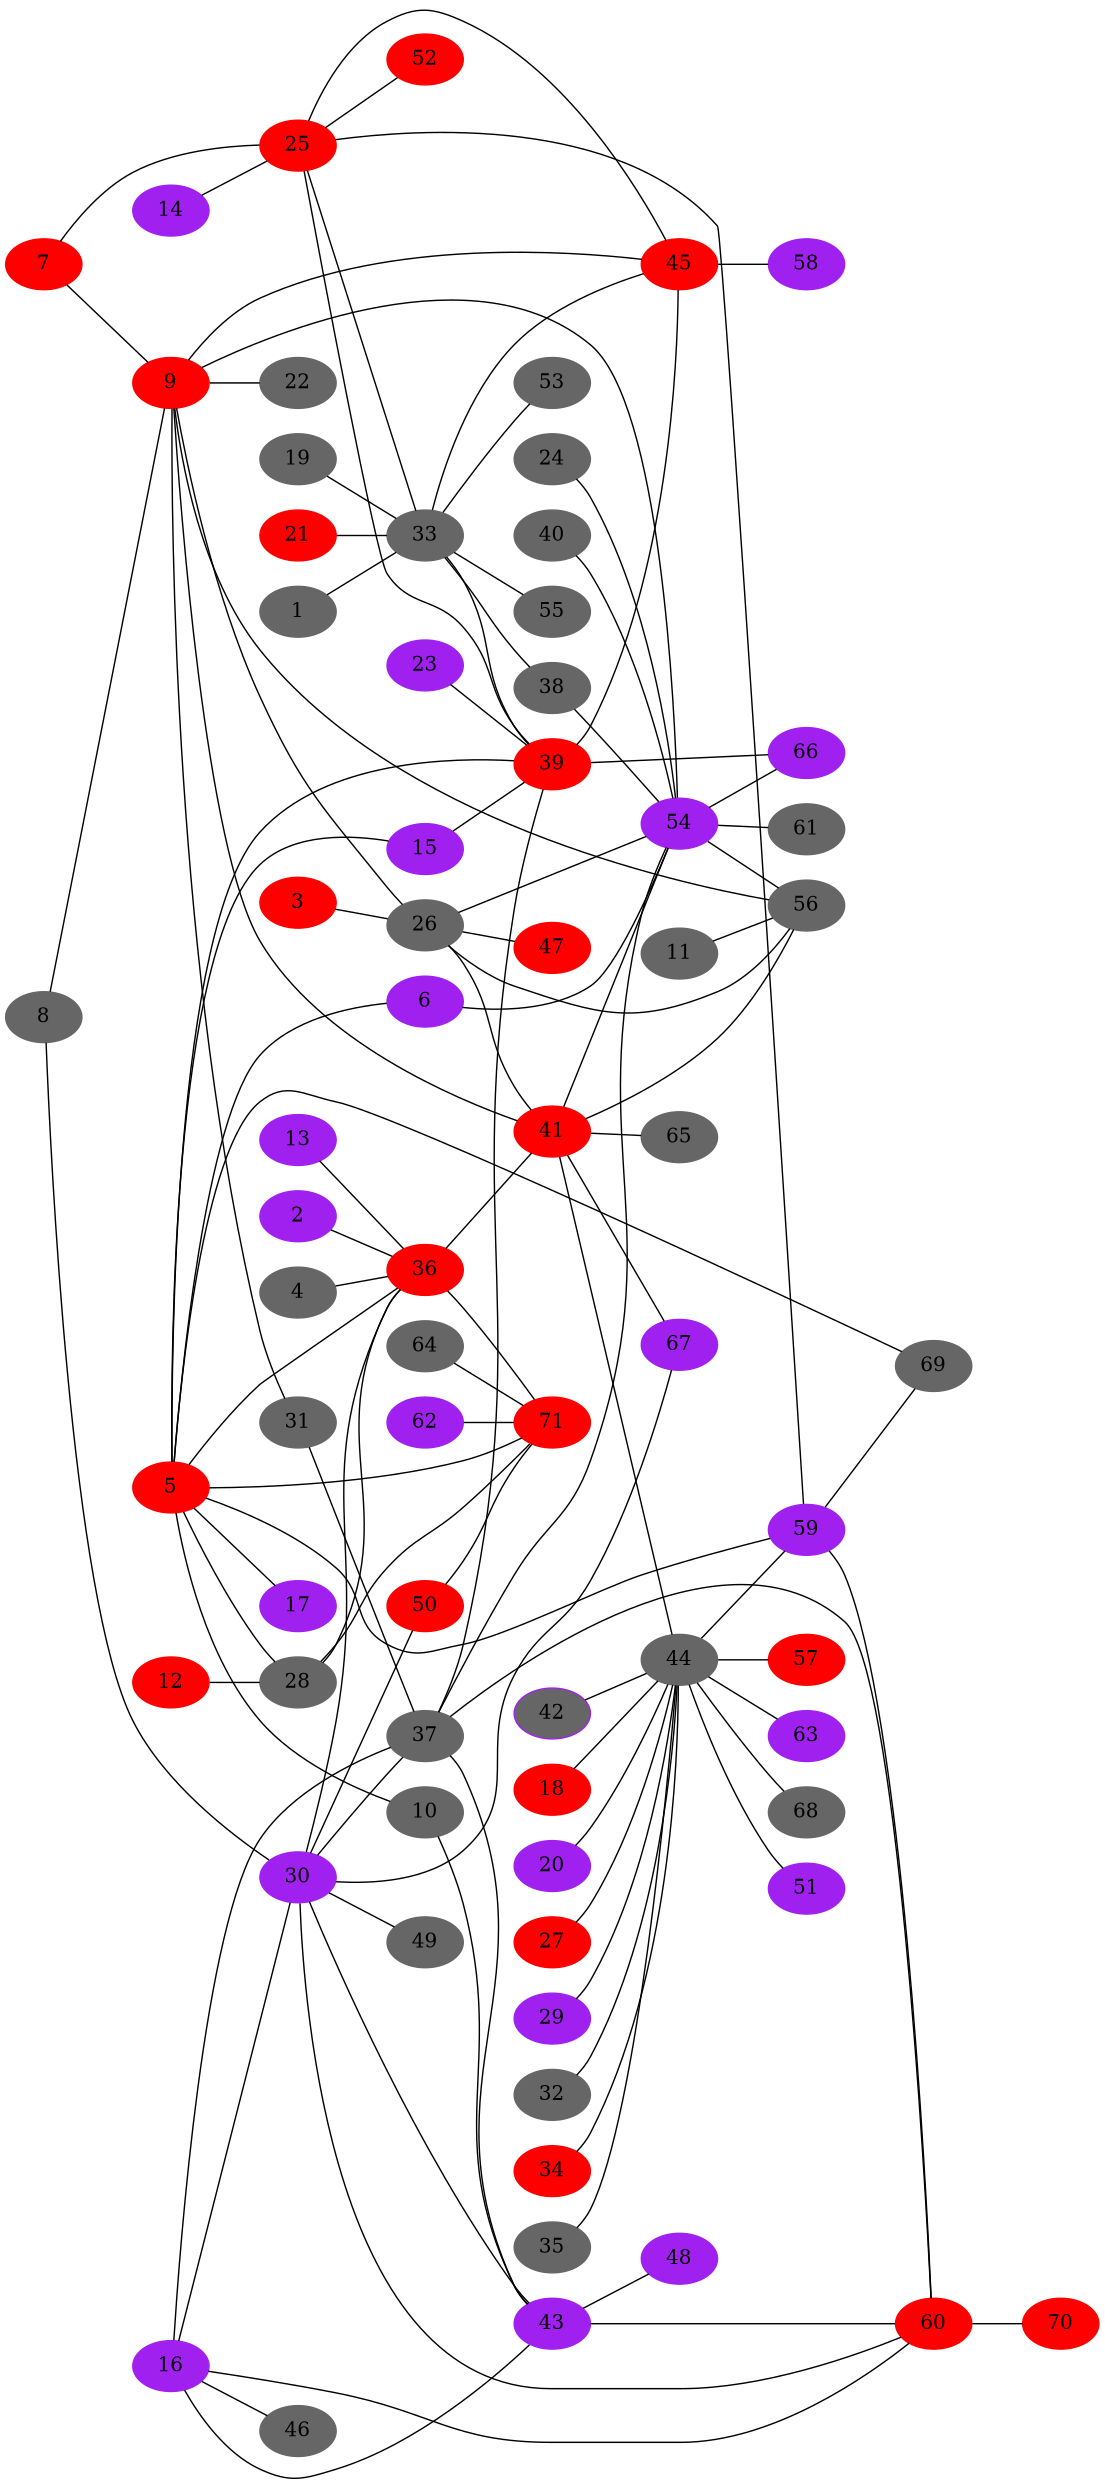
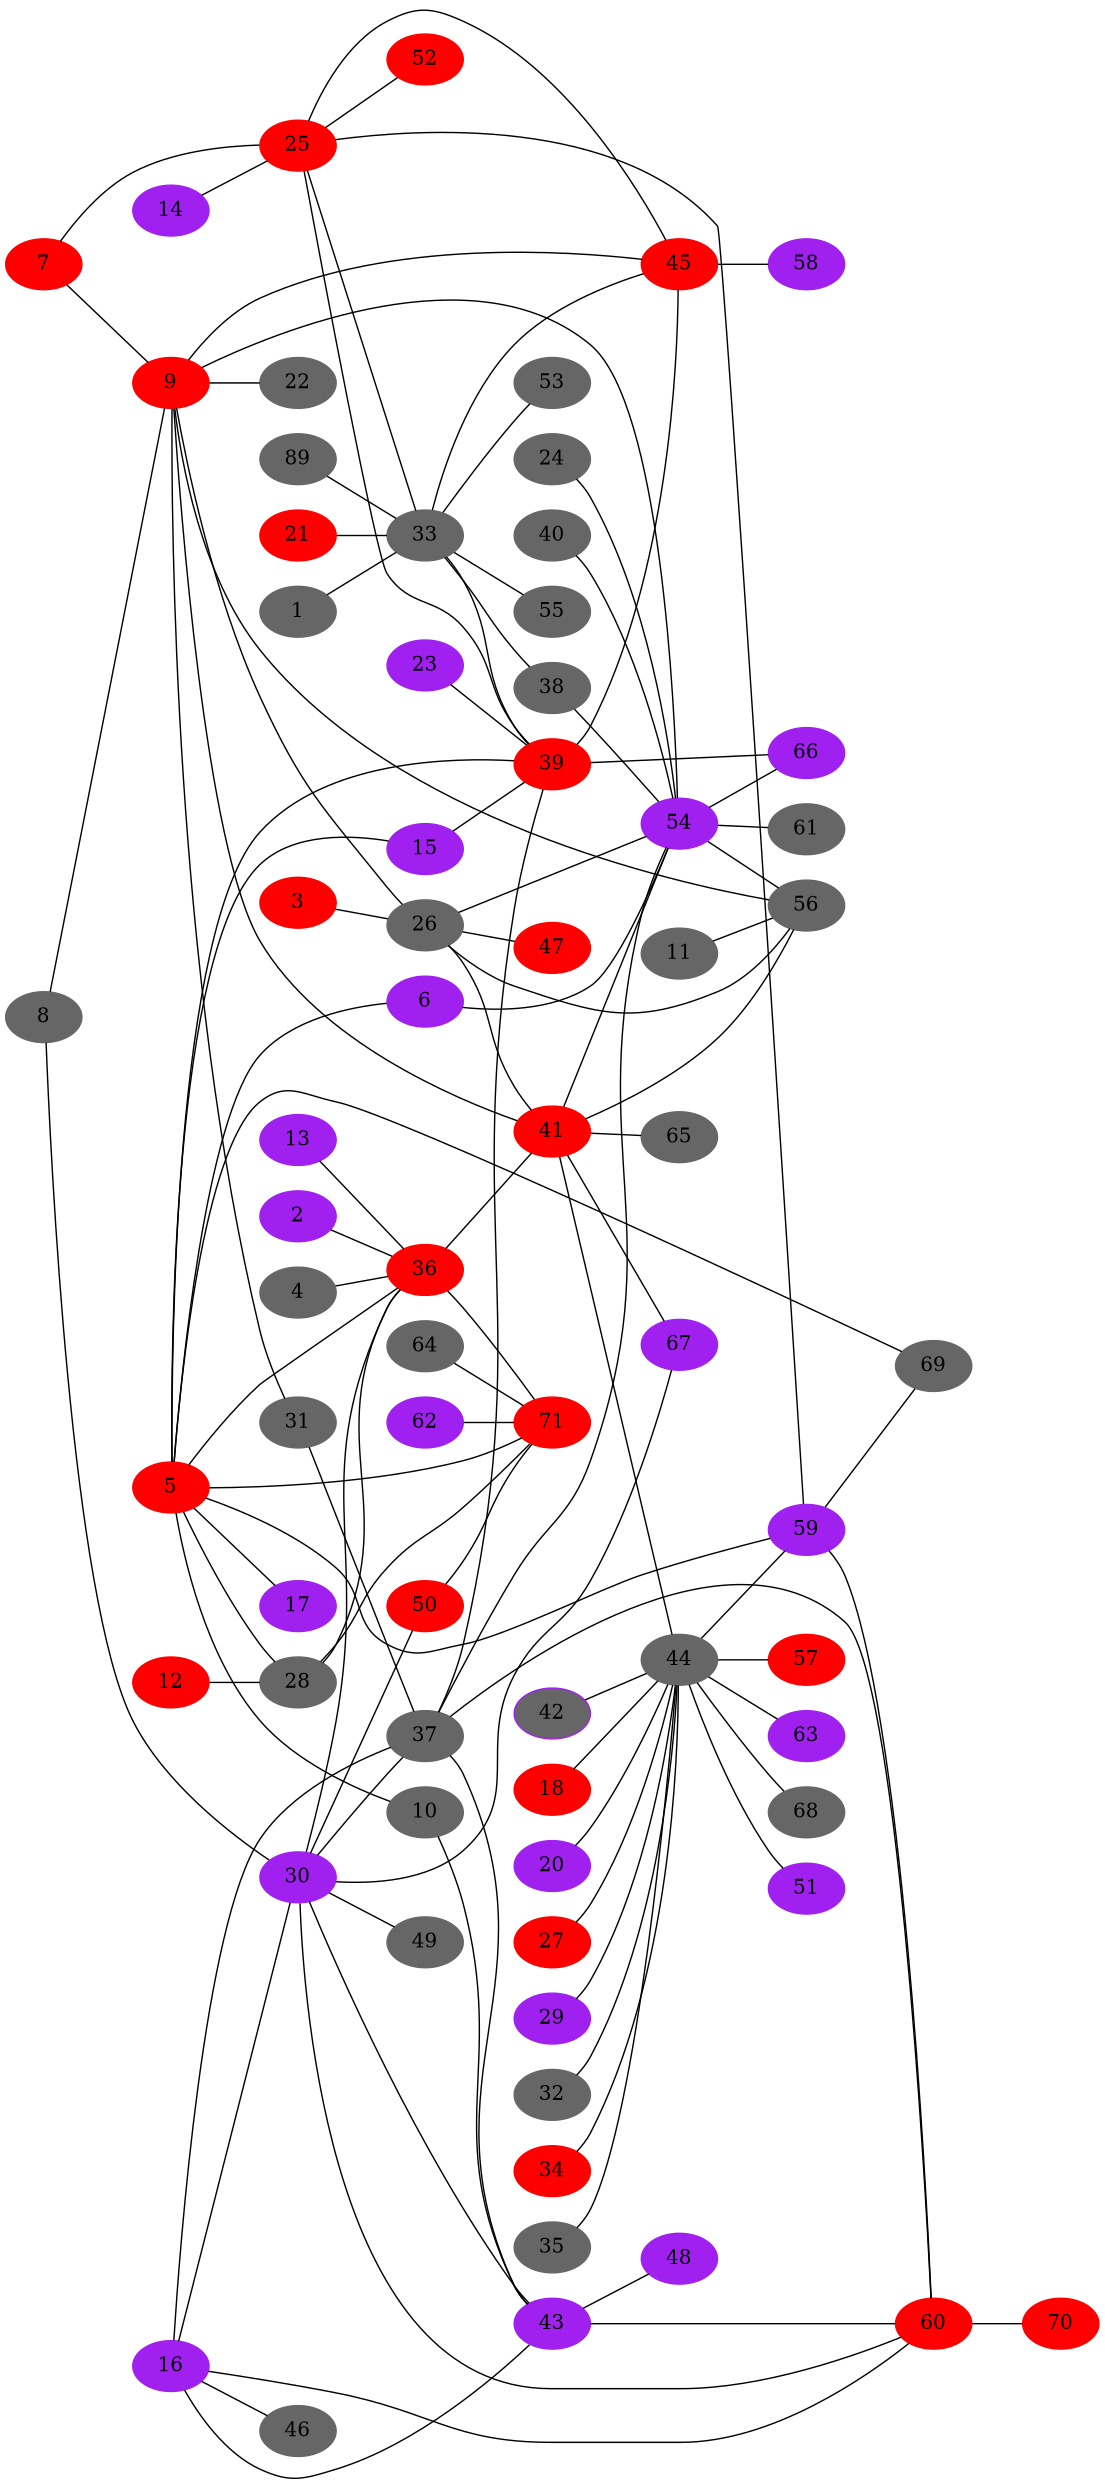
node "19": label "19" -> "89"
